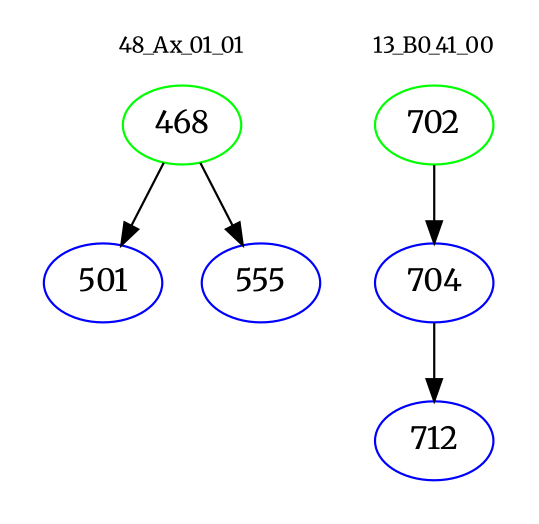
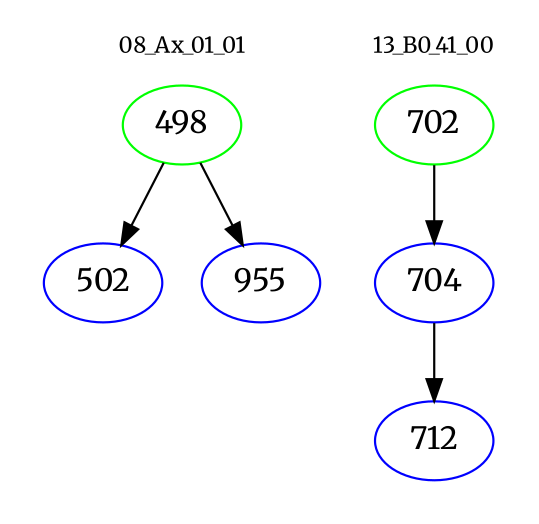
cluster "48_Ax_01_01": label "48_Ax_01_01" -> "08_Ax_01_01"
node "468": label "468" -> "498"
node "501": label "501" -> "502"
node "555": label "555" -> "955"
